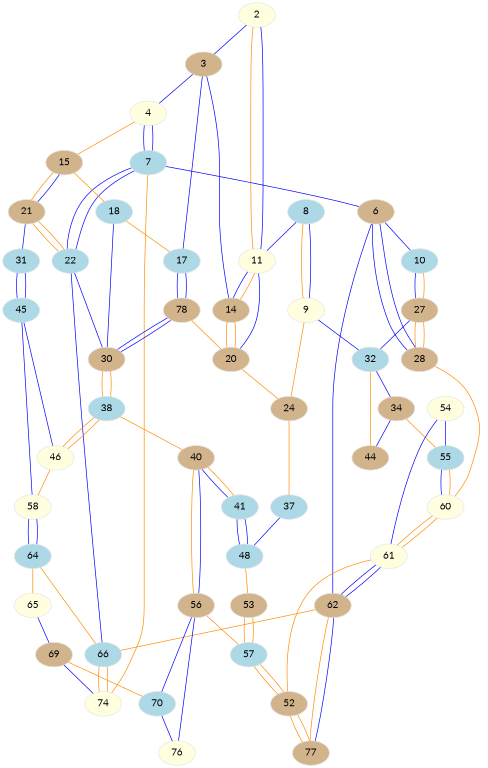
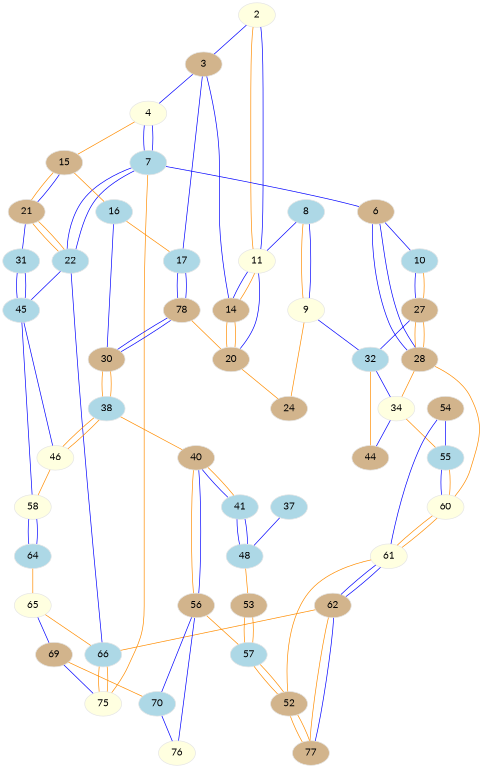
node "18": label "18" -> "16"
edge "22" -- "30": now "22" -- "45"
edge "28" -- "34": added
edge "6" -- "62": removed
node "34": fillcolor tan -> lightyellow
node "54": fillcolor lightyellow -> tan
edge "24" -- "37": removed
edge "64" -- "66": now "65" -- "66"
node "74": label "74" -> "75"
